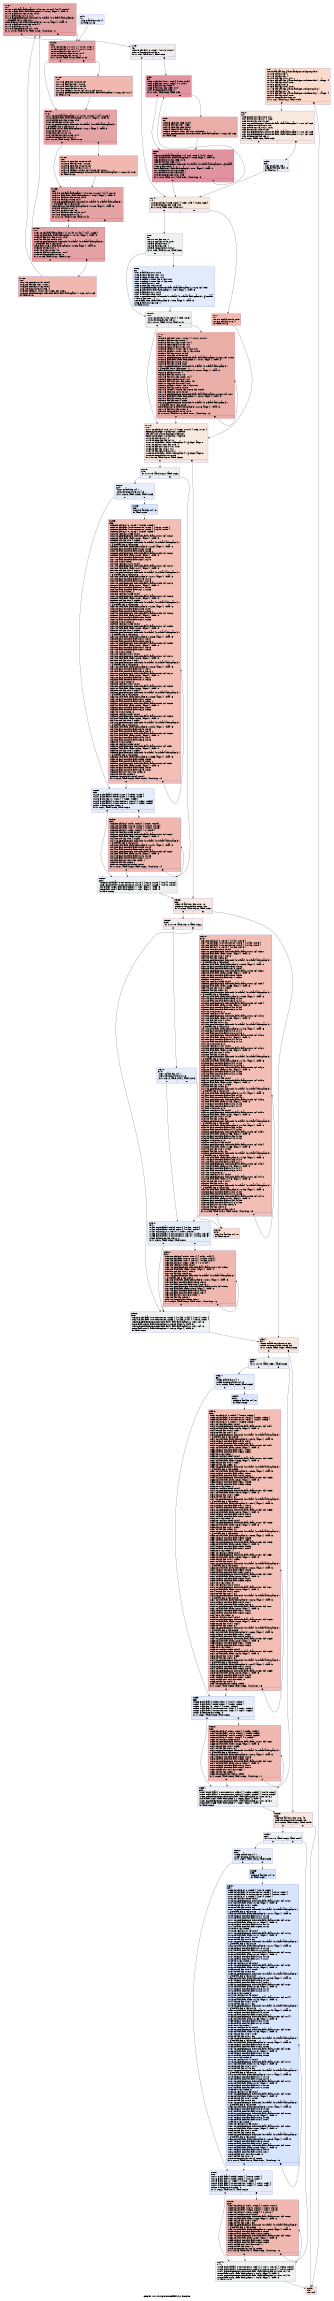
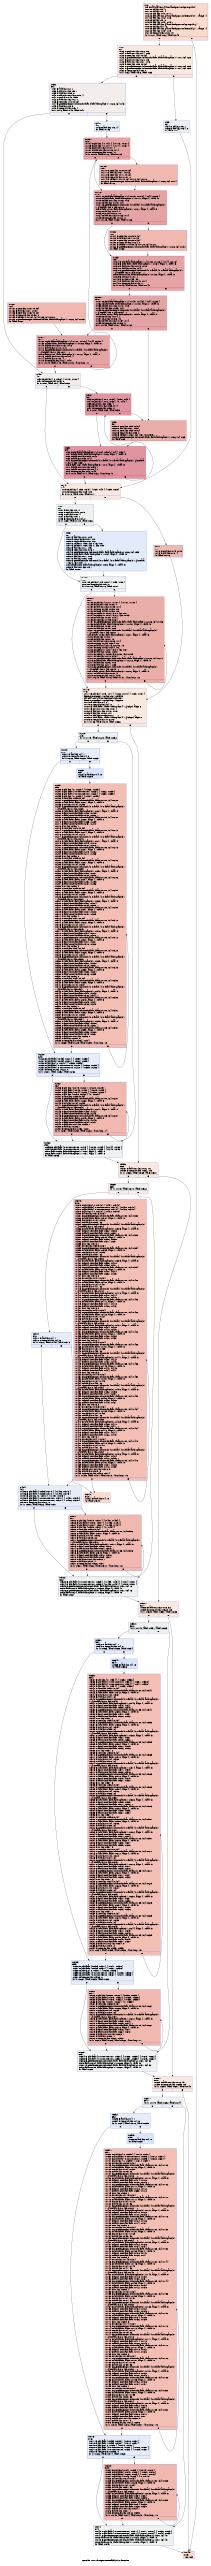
node "%36:": added
edge "%150:" -> "%160:": now "%150:" -> "%58:"
node "%697:": fillcolor #a7c5fe70 -> #e36c5570
